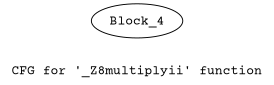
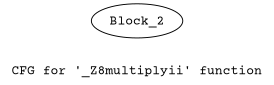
node "Block_4": label "Block_4" -> "Block_2"
